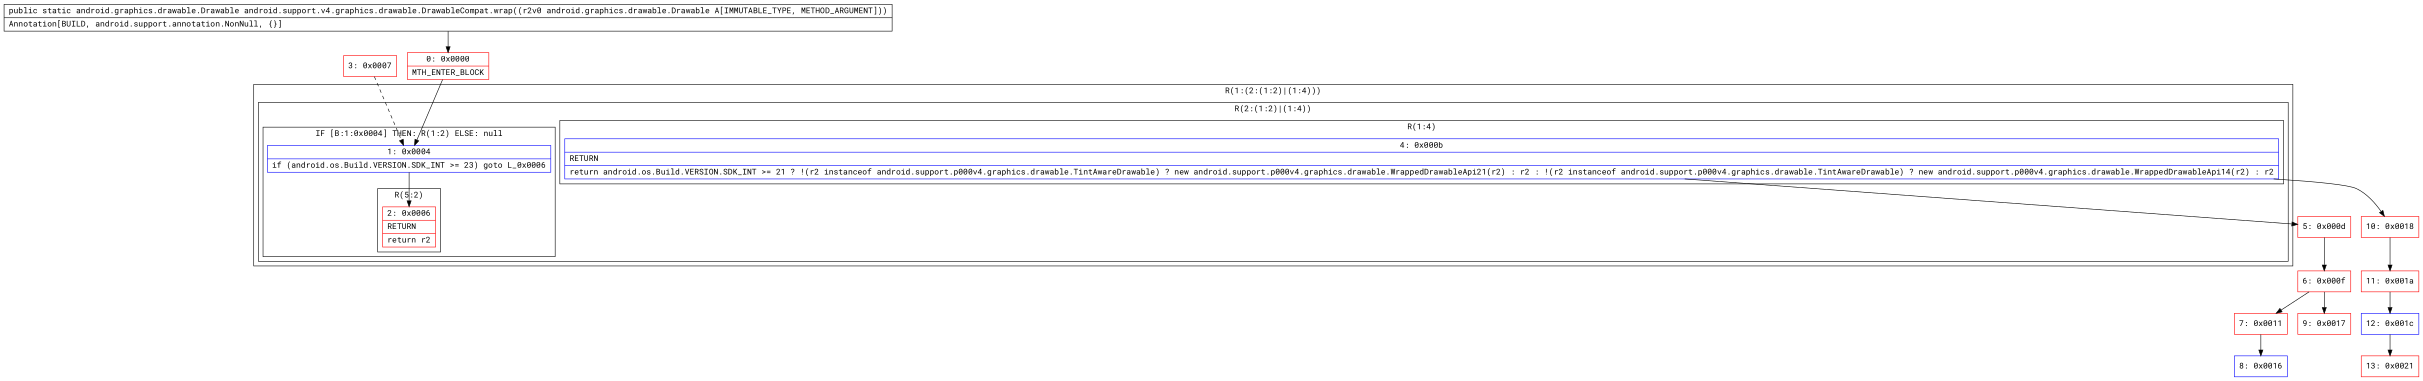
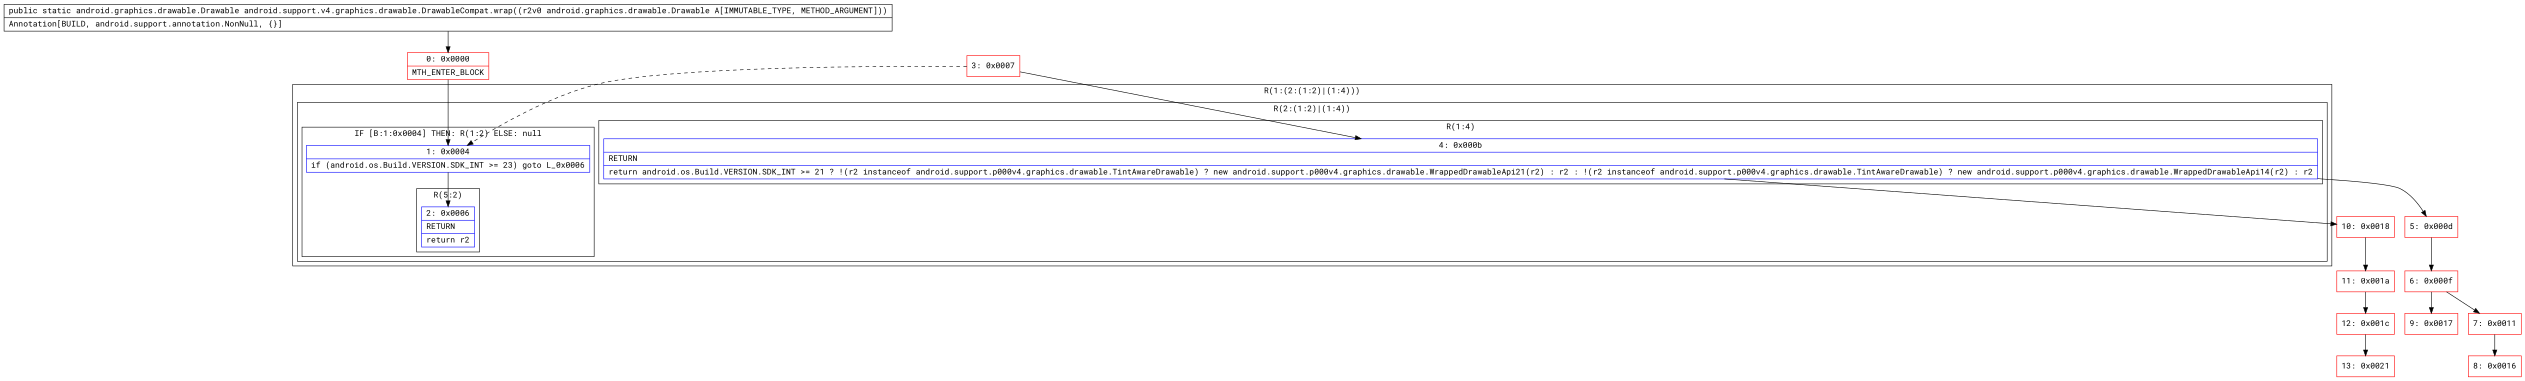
edge "3: 0x0007" -> "4: 0x000b": added
node "2: 0x0006": color red -> blue
node "12: 0x001c": color blue -> red
node "8: 0x0016": color blue -> red
